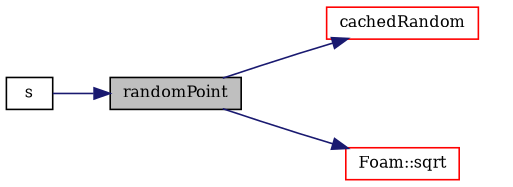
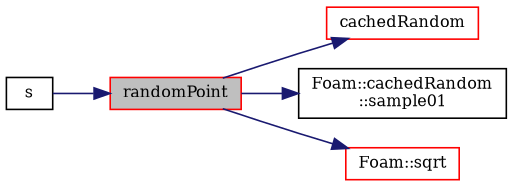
node "randomPoint": color black -> red
node "Foam::cachedRandom ::sample01": added
